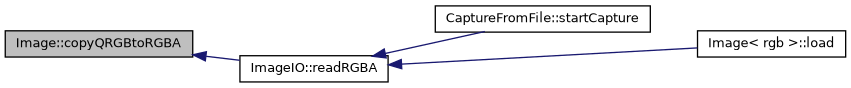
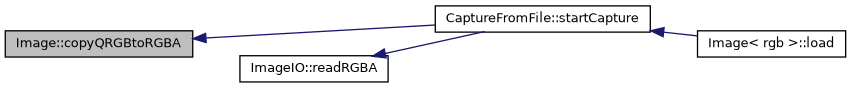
edge "Image< rgb >::load" -> "ImageIO::readRGBA": now "Image< rgb >::load" -> "CaptureFromFile::startCapture"
edge "ImageIO::readRGBA" -> "Image::copyQRGBtoRGBA": now "CaptureFromFile::startCapture" -> "Image::copyQRGBtoRGBA"
